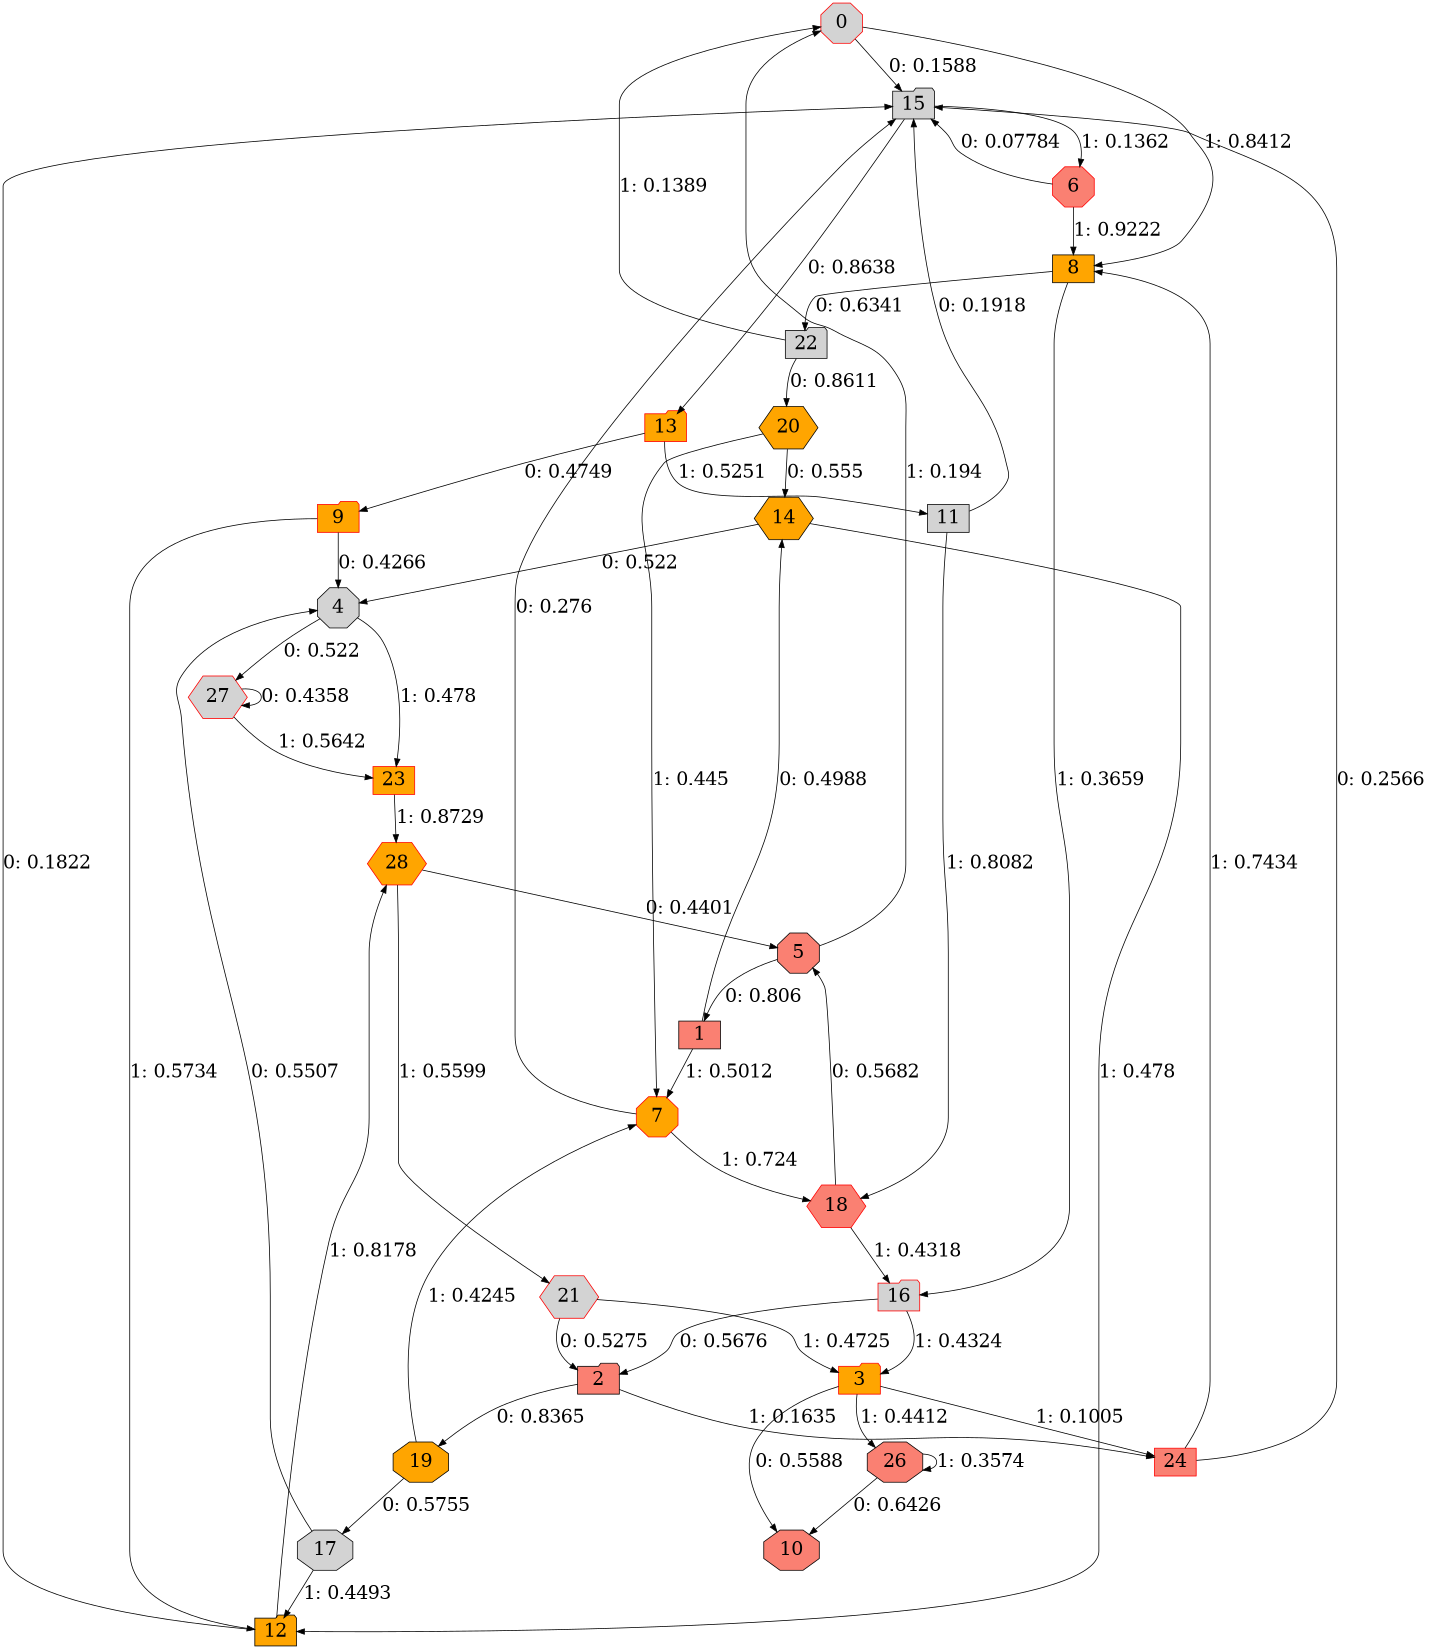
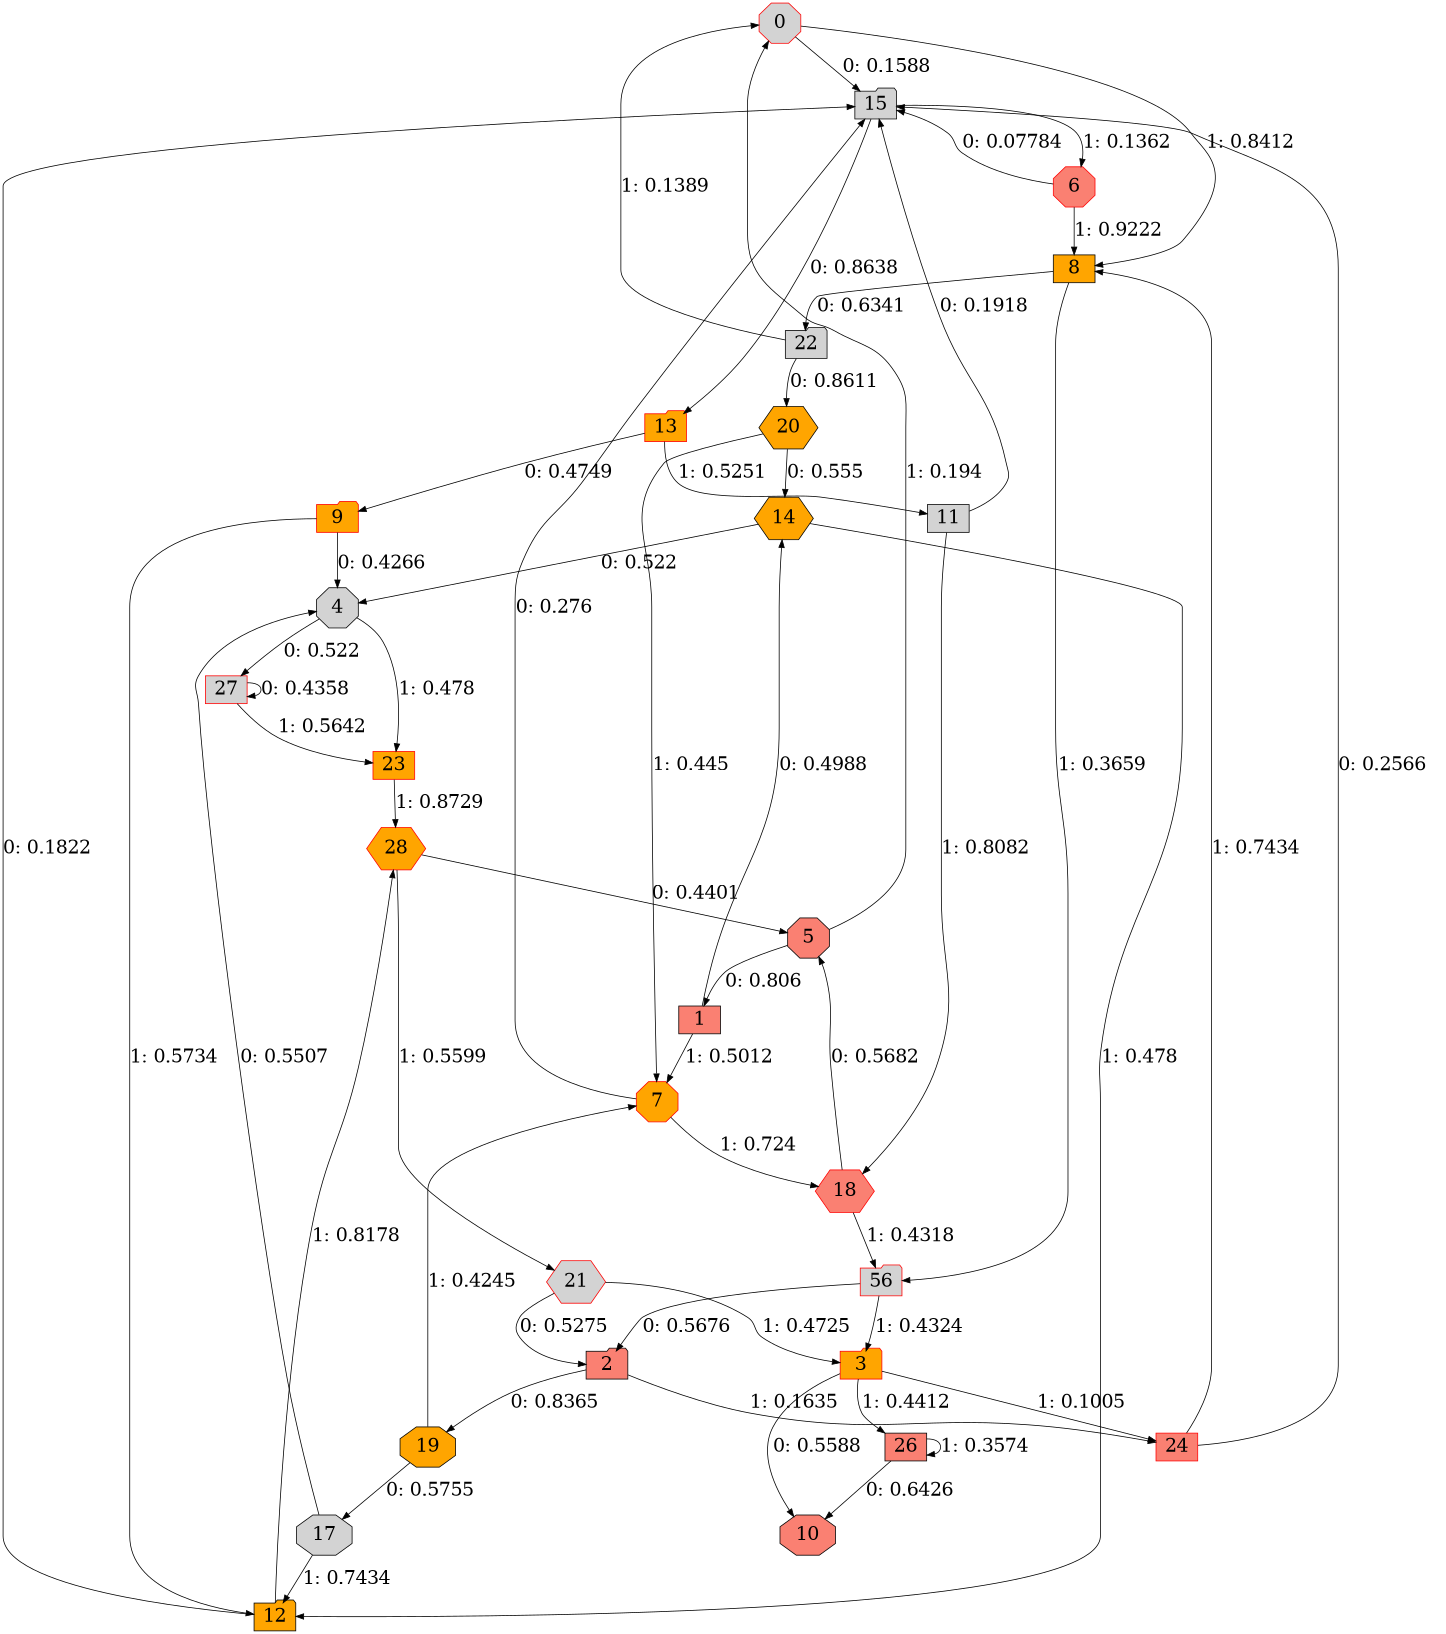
node "27": shape hexagon -> box
node "16": label "16" -> "56"
node "26": shape octagon -> box
edge "17" -> "12": label "1: 0.4493   " -> "1: 0.7434   "
